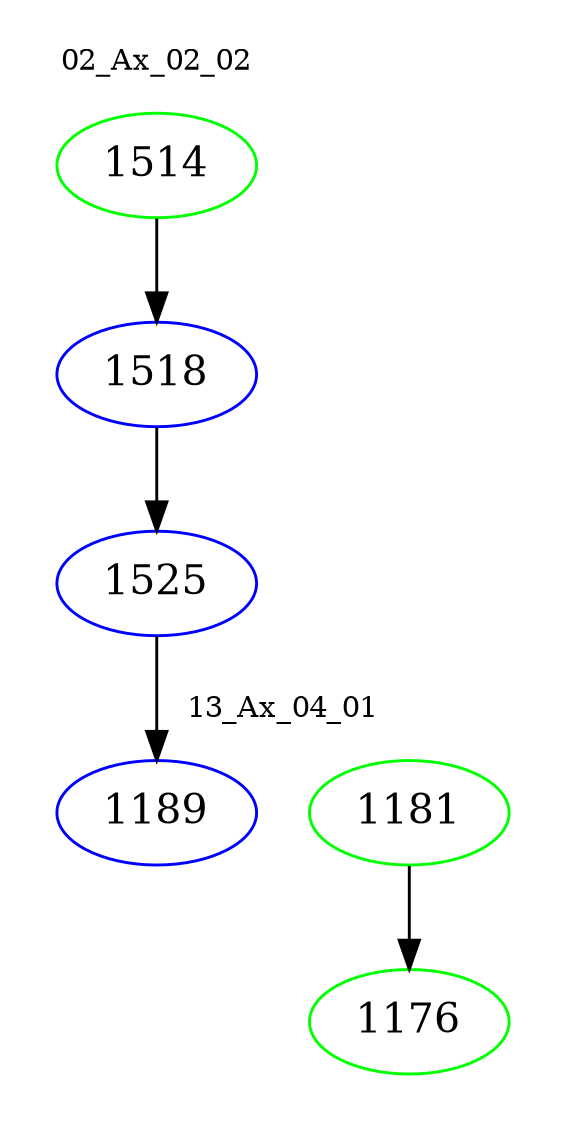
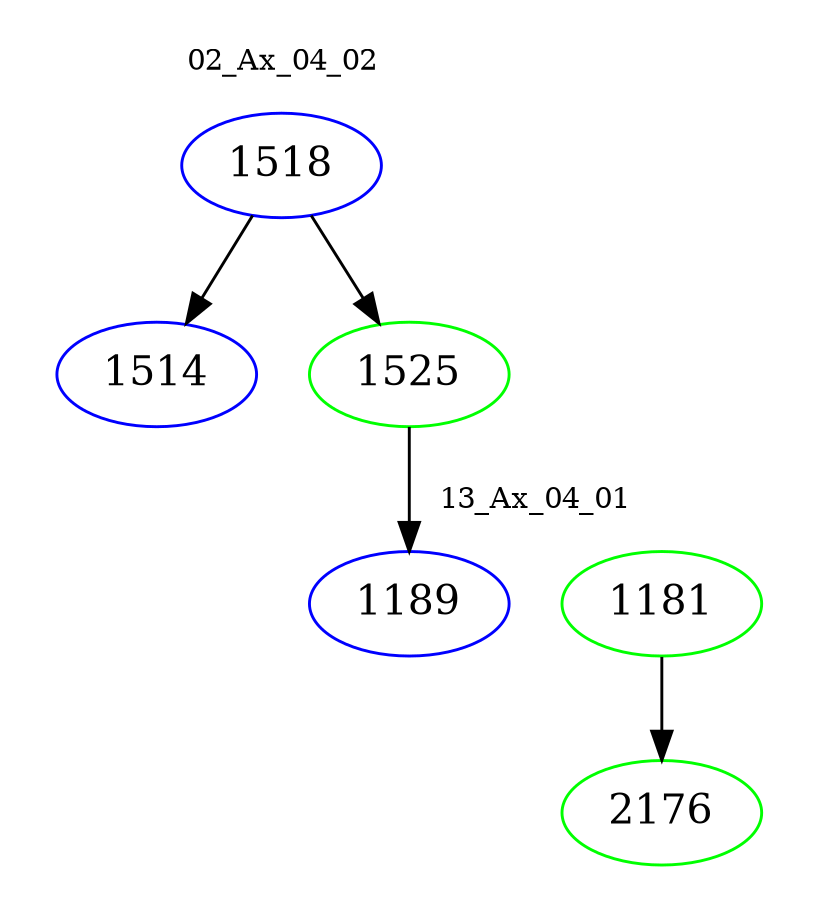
cluster "02_Ax_02_02": label "02_Ax_02_02" -> "02_Ax_04_02"
node "1514": color green -> blue
edge "1514" -> "1518": reversed
node "1525": color blue -> green
node "1176": label "1176" -> "2176"
